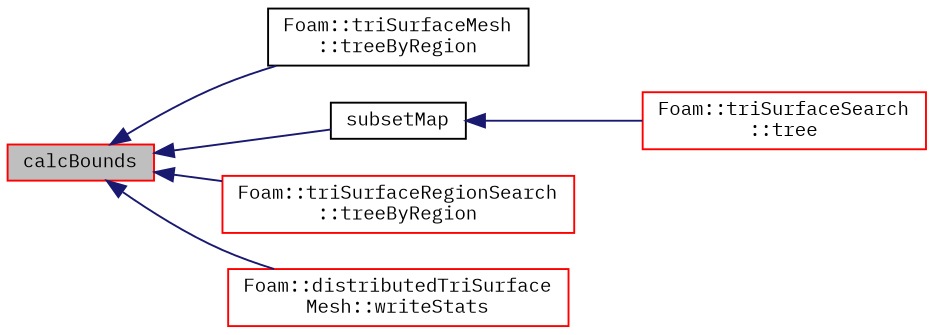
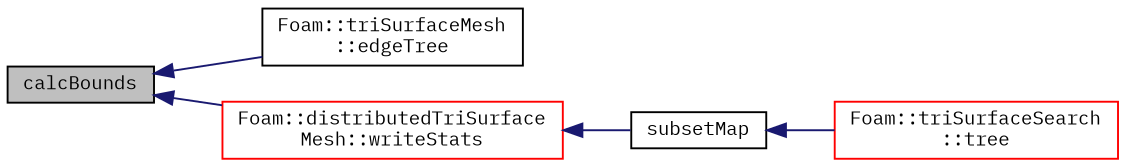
node "Foam::triSurfaceMesh ::treeByRegion": label "Foam::triSurfaceMesh ::treeByRegion" -> "Foam::triSurfaceMesh ::edgeTree"
edge "subsetMap" -> "calcBounds": now "subsetMap" -> "Foam::distributedTriSurface Mesh::writeStats"
node "calcBounds": color red -> black
node "Foam::triSurfaceRegionSearch ::treeByRegion": removed
